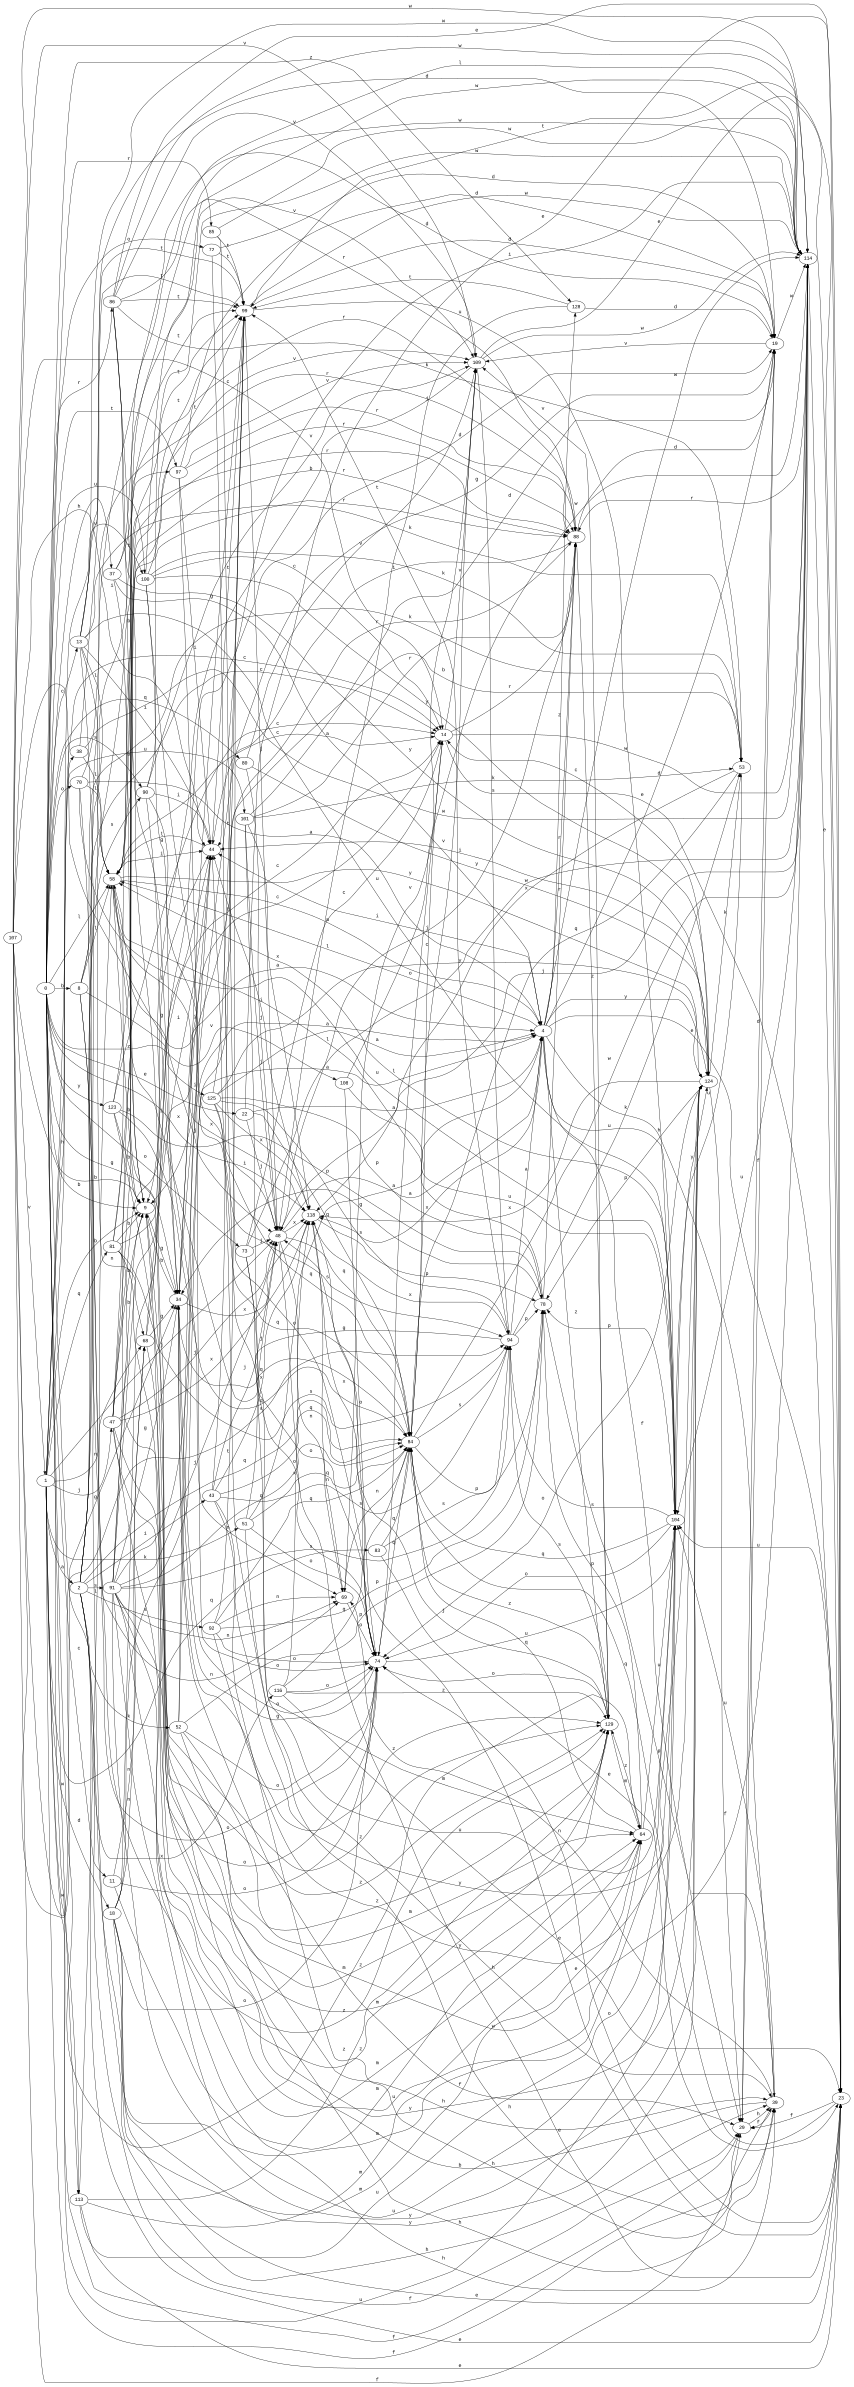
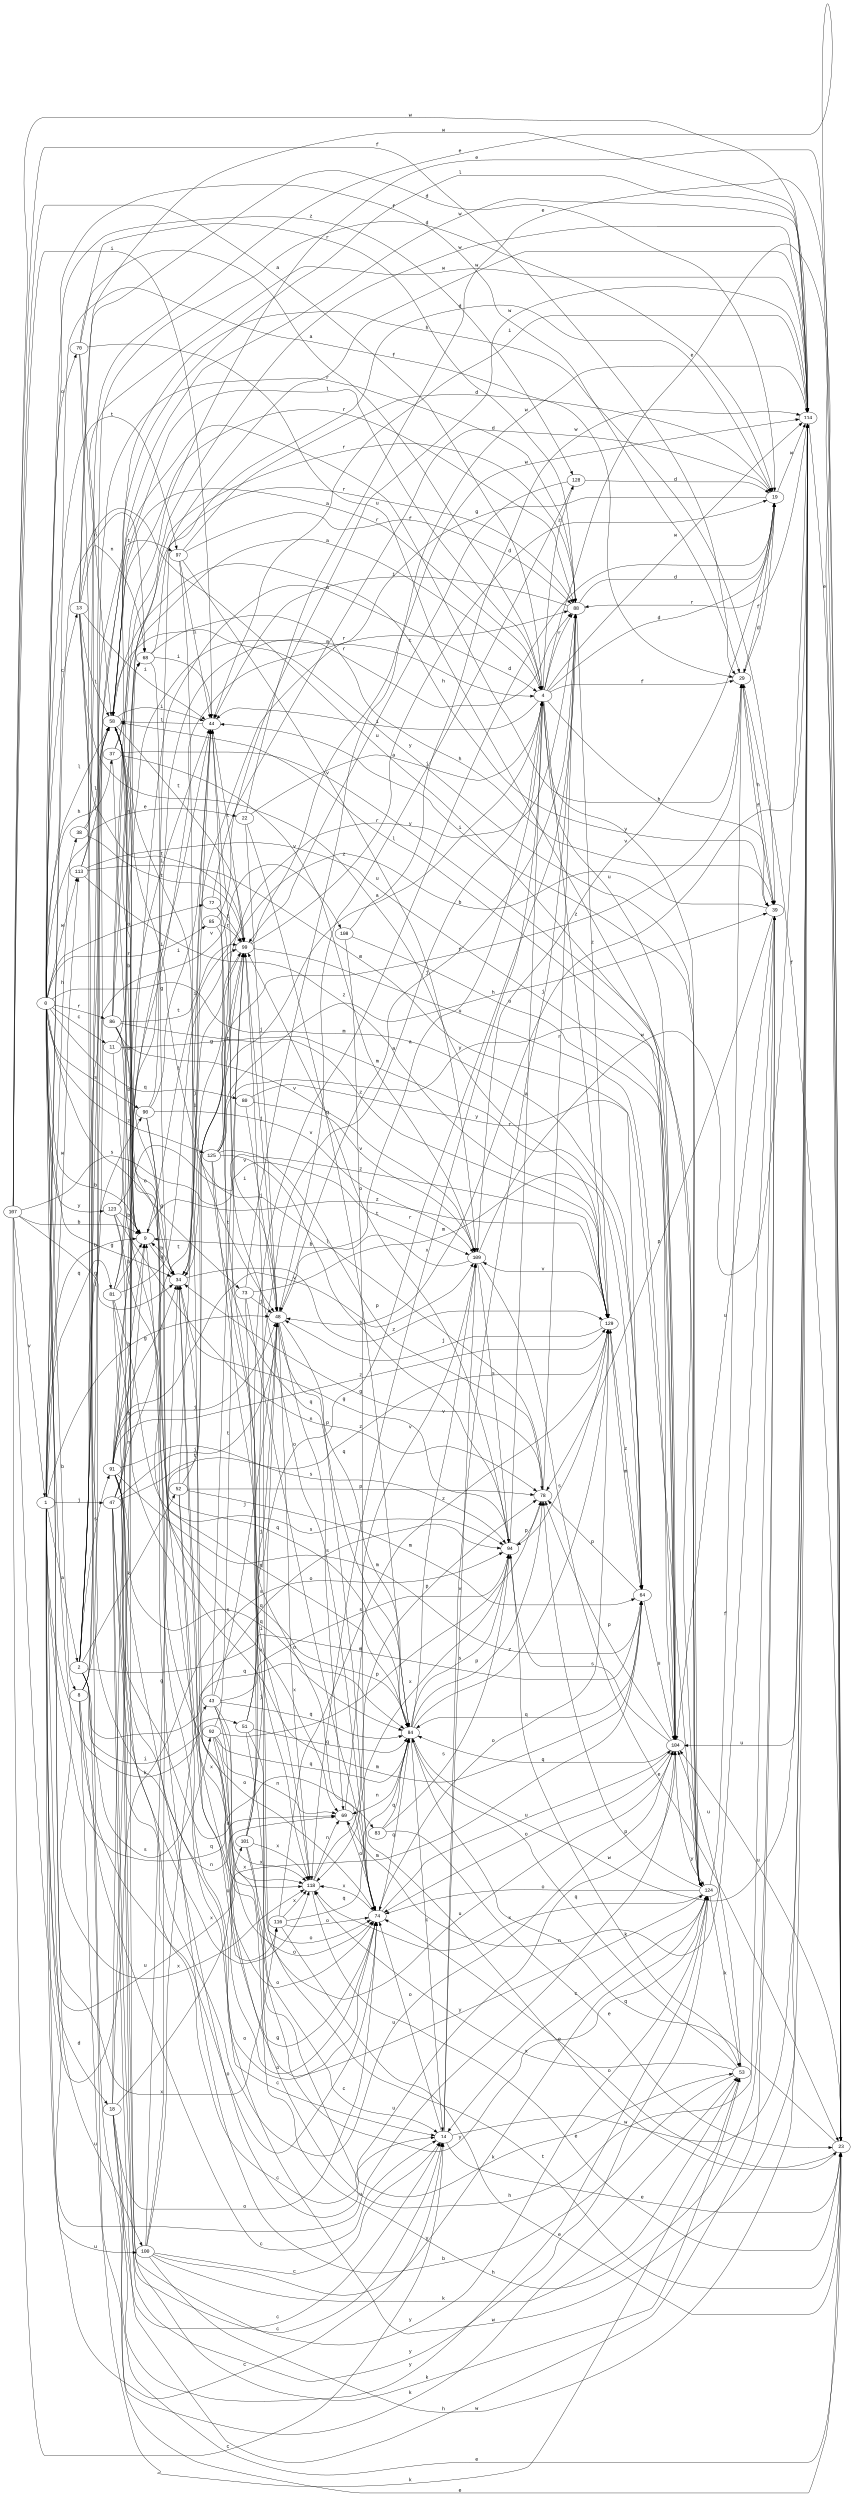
edge "52" -> "74": now "52" -> "116"
